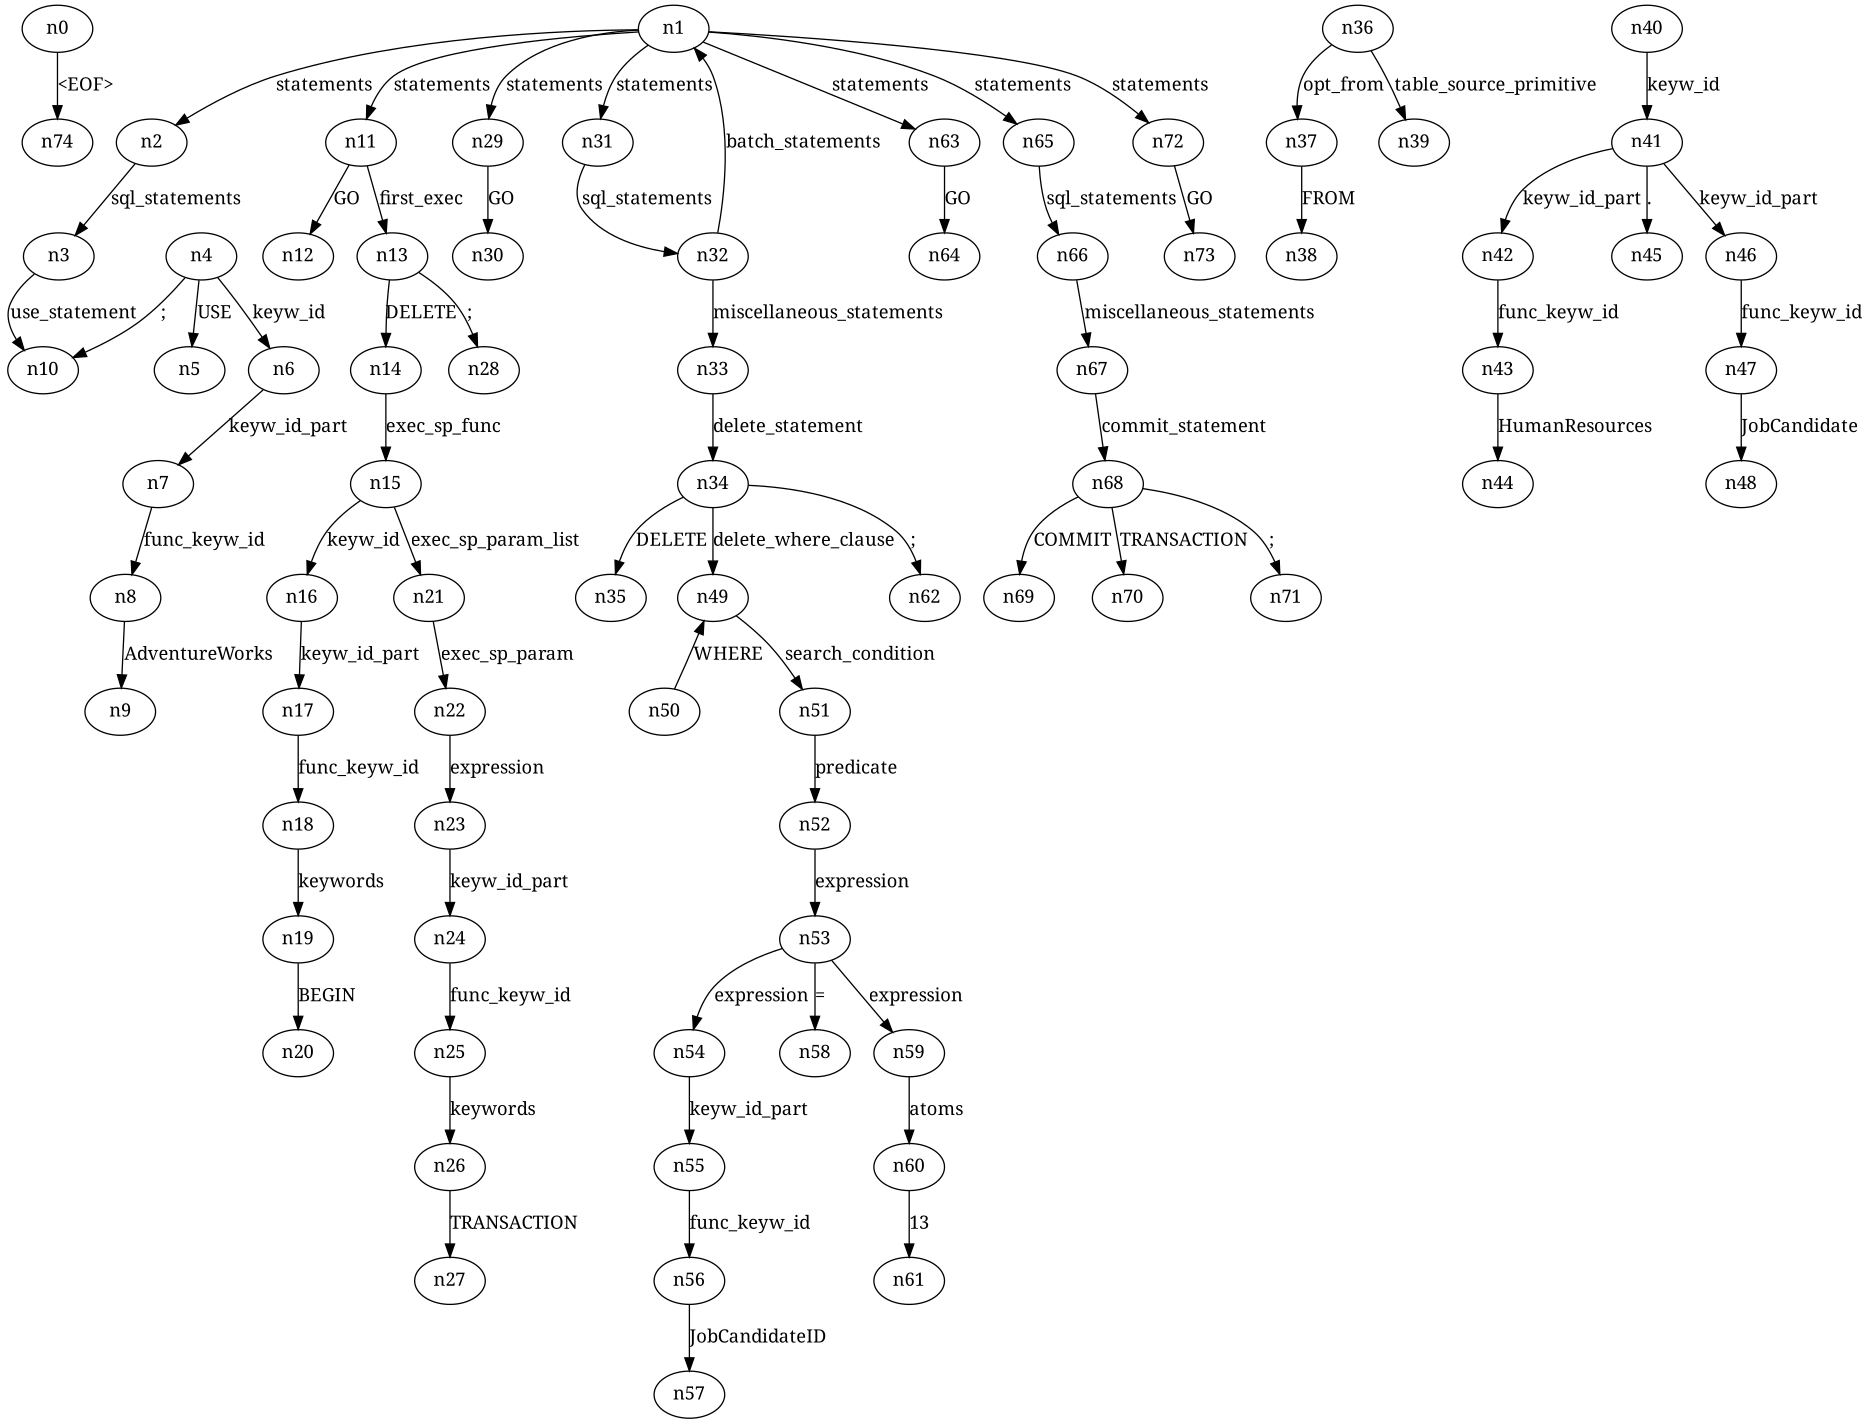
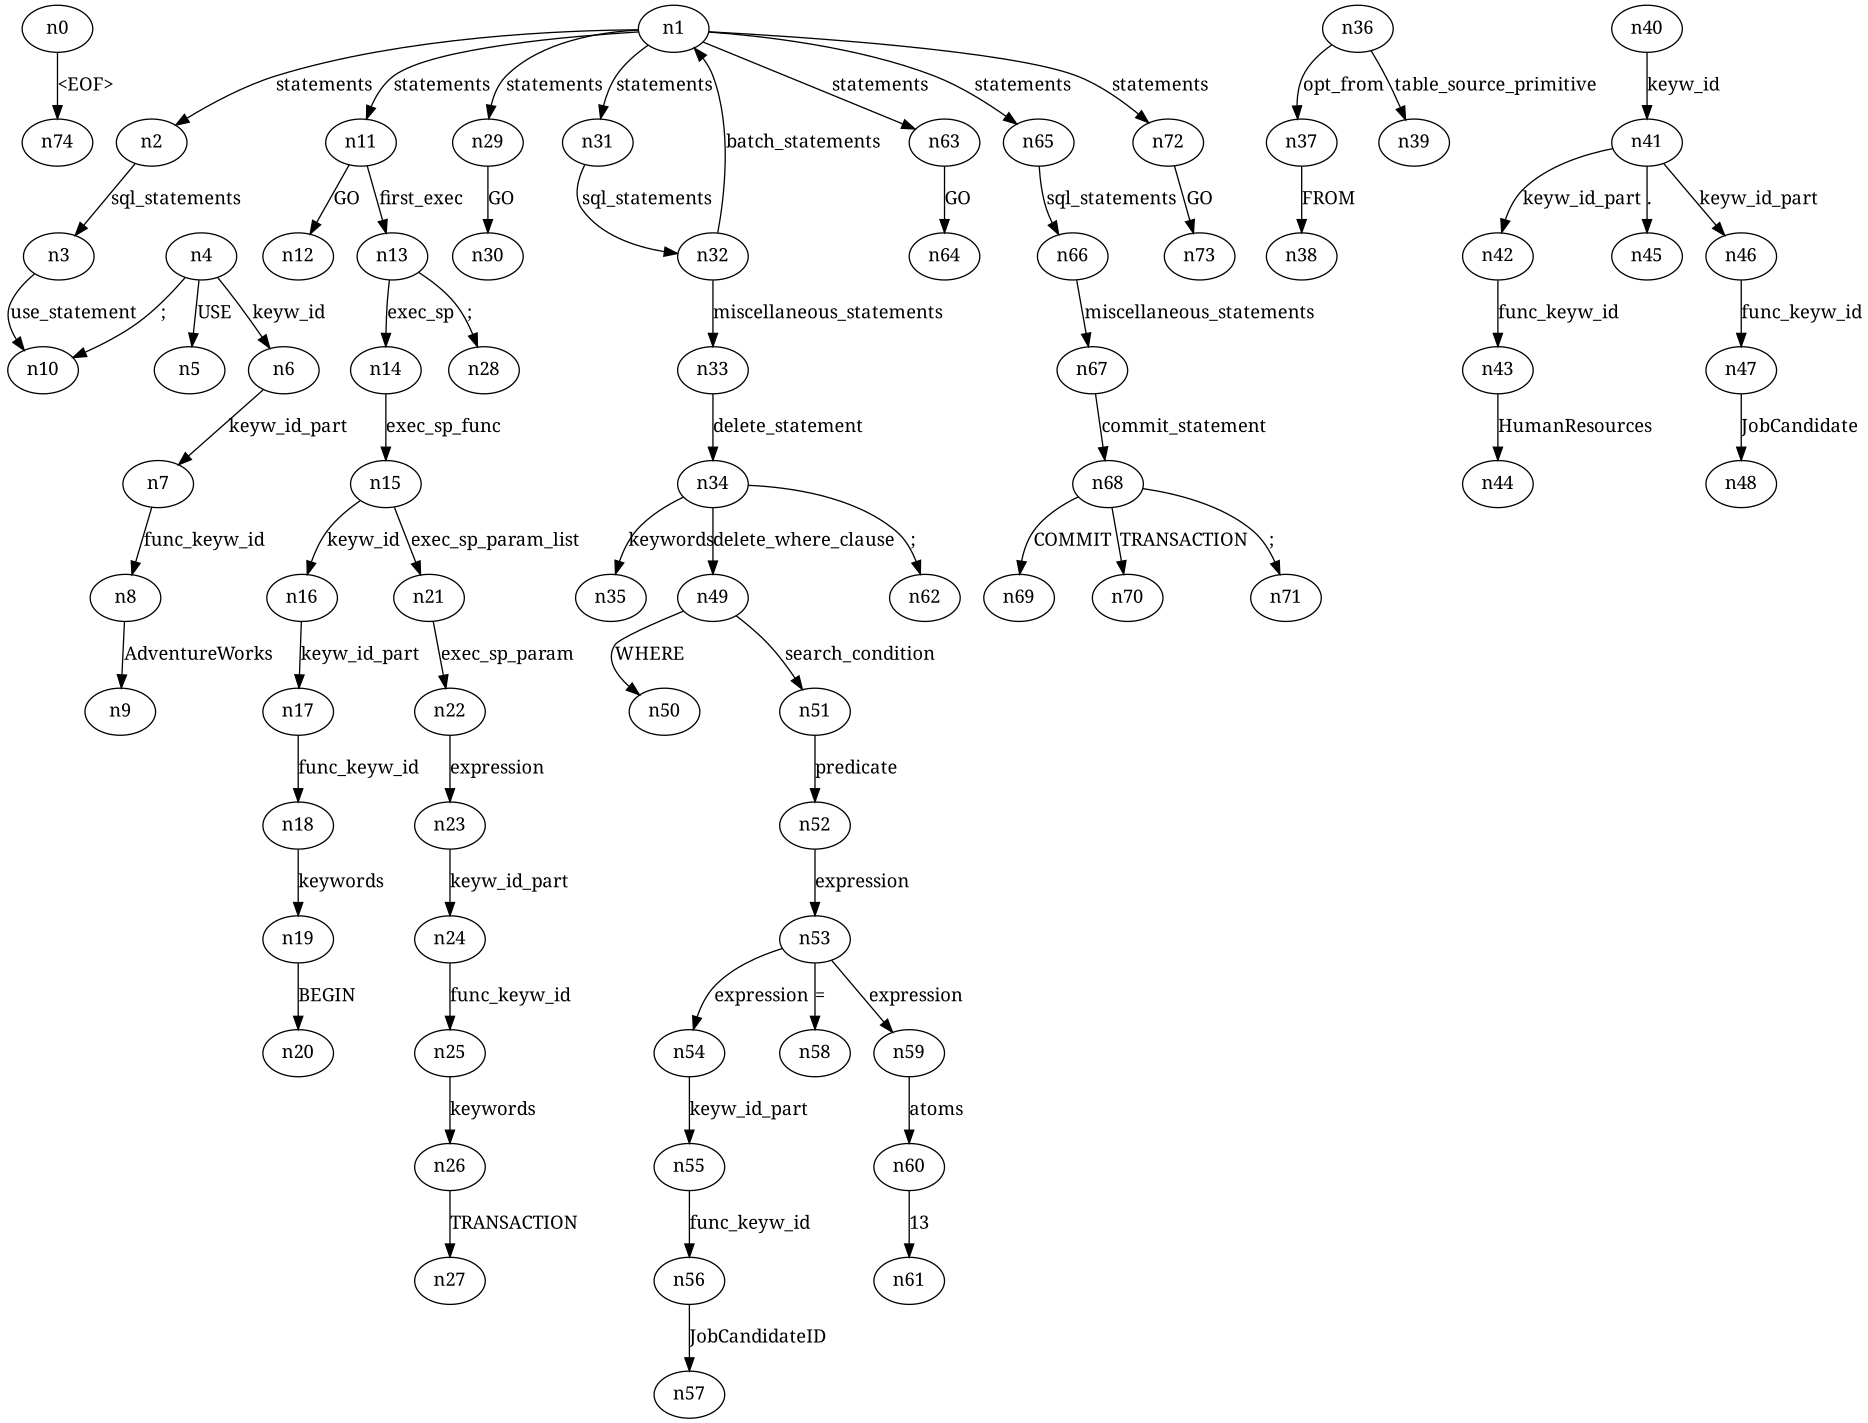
edge "n13" -> "n14": label "DELETE" -> "exec_sp"
edge "n34" -> "n35": label "DELETE" -> "keywords"
edge "n50" -> "n49": reversed
